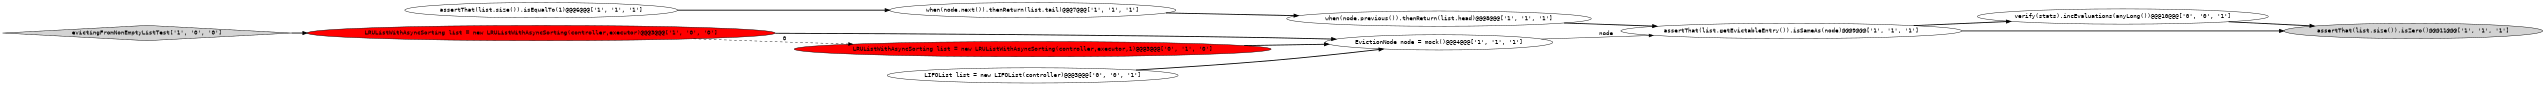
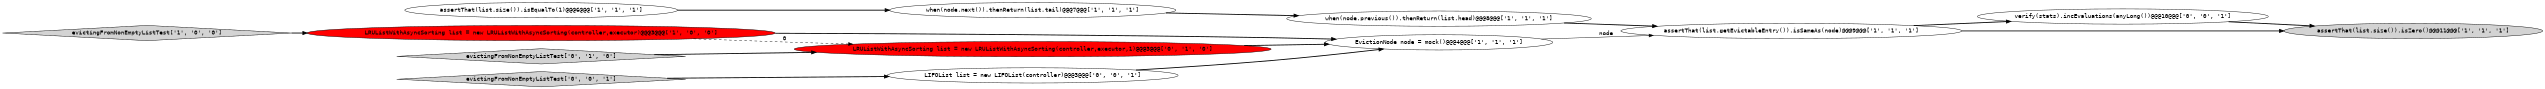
node "evictingFromNonEmptyListTest['0', '1', '0']": added
node "evictingFromNonEmptyListTest['0', '0', '1']": added
